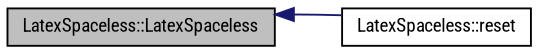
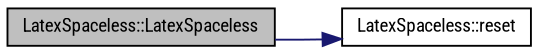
edge "LatexSpaceless::reset" -> "LatexSpaceless::LatexSpaceless": reversed
